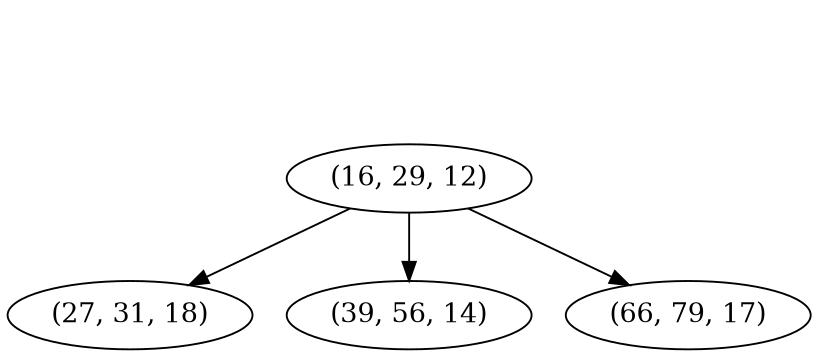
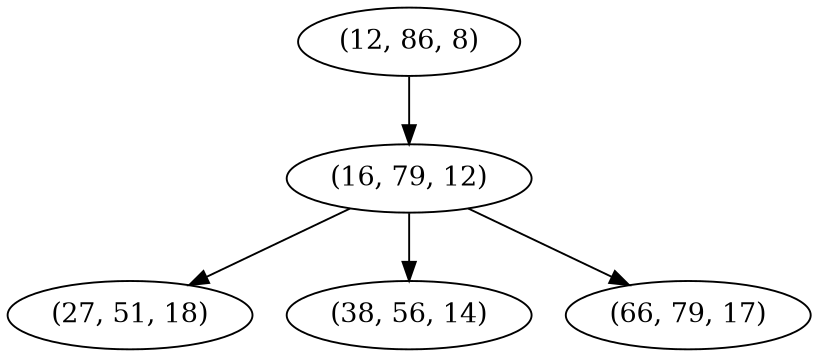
node "(12, 86, 8)": added
node "(16, 29, 12)": label "(16, 29, 12)" -> "(16, 79, 12)"
node "(27, 31, 18)": label "(27, 31, 18)" -> "(27, 51, 18)"
node "(39, 56, 14)": label "(39, 56, 14)" -> "(38, 56, 14)"
